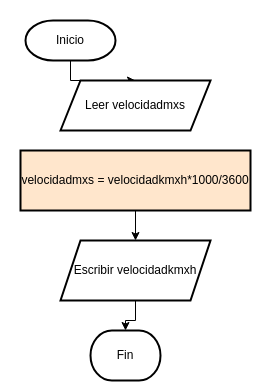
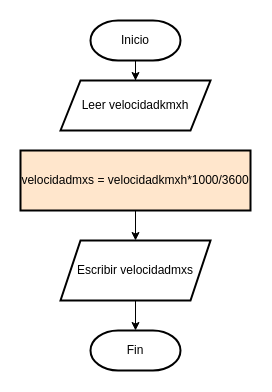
node "Inicio": moved (71, 41) -> (136, 41)
node "Leer velocidadmxs": label "Leer velocidadmxs" -> "Leer velocidadkmxh"
node "Escribir velocidadkmxh": label "Escribir velocidadkmxh" -> "Escribir velocidadmxs"
node "Fin": size 70x50 -> 90x40
